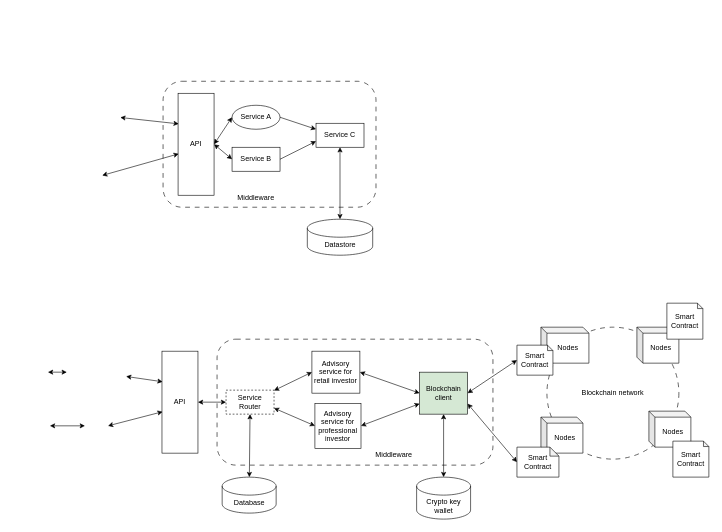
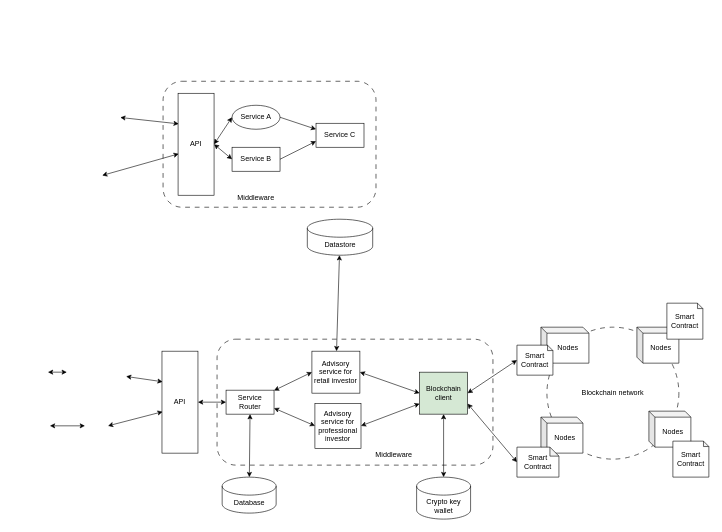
edge "Service C" -- "Datastore": now "Advisory service for retail investor" -- "Datastore"
node "Service Router": style dashed -> solid
